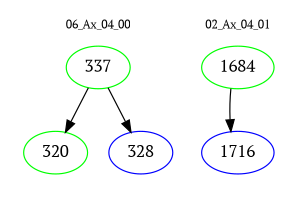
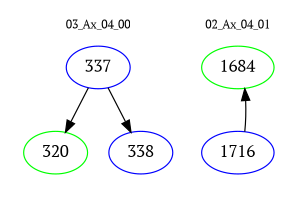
cluster "06_Ax_04_00": label "06_Ax_04_00" -> "03_Ax_04_00"
node "337": color green -> blue
edge "1684" -> "1716": reversed
node "328": label "328" -> "338"
